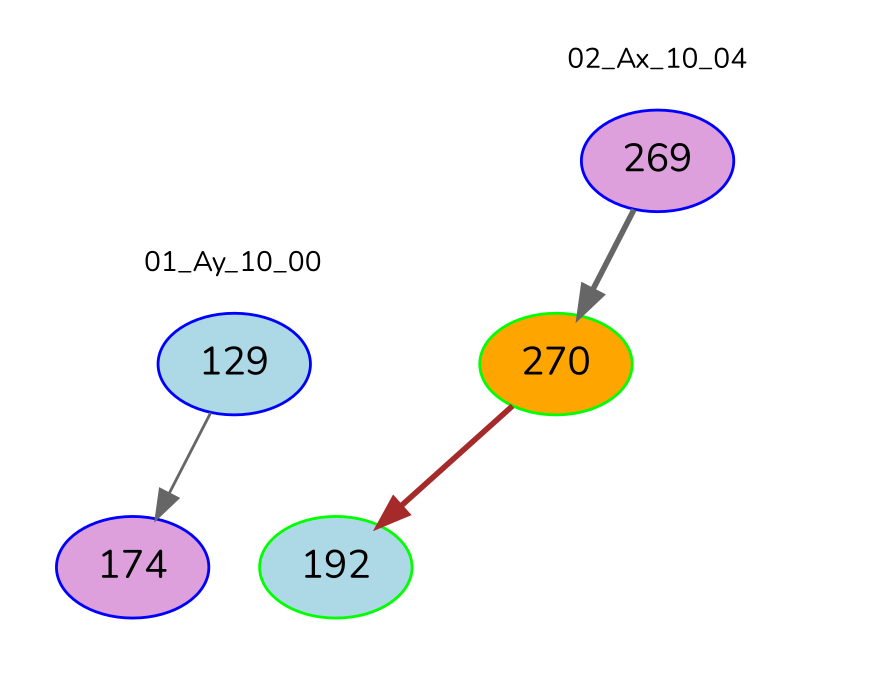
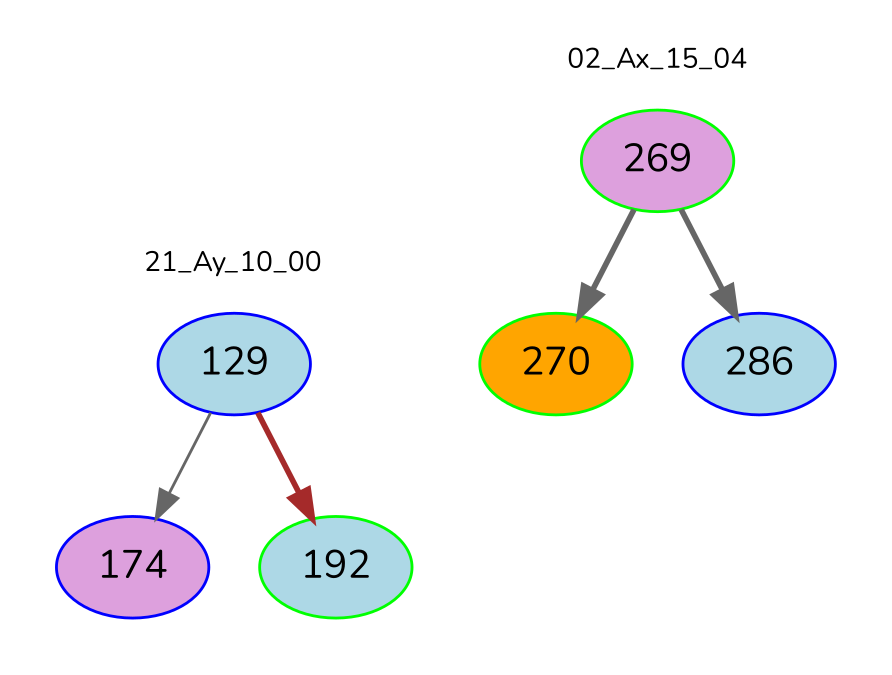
cluster "02_Ax_10_04": label "02_Ax_10_04" -> "02_Ax_15_04"
node "269": color blue -> green
cluster "01_Ay_10_00": label "01_Ay_10_00" -> "21_Ay_10_00"
node "286": added
edge "270" -> "192": now "129" -> "192"
